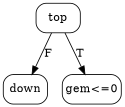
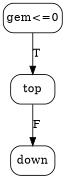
edge "top" -> "gem<=0": reversed
